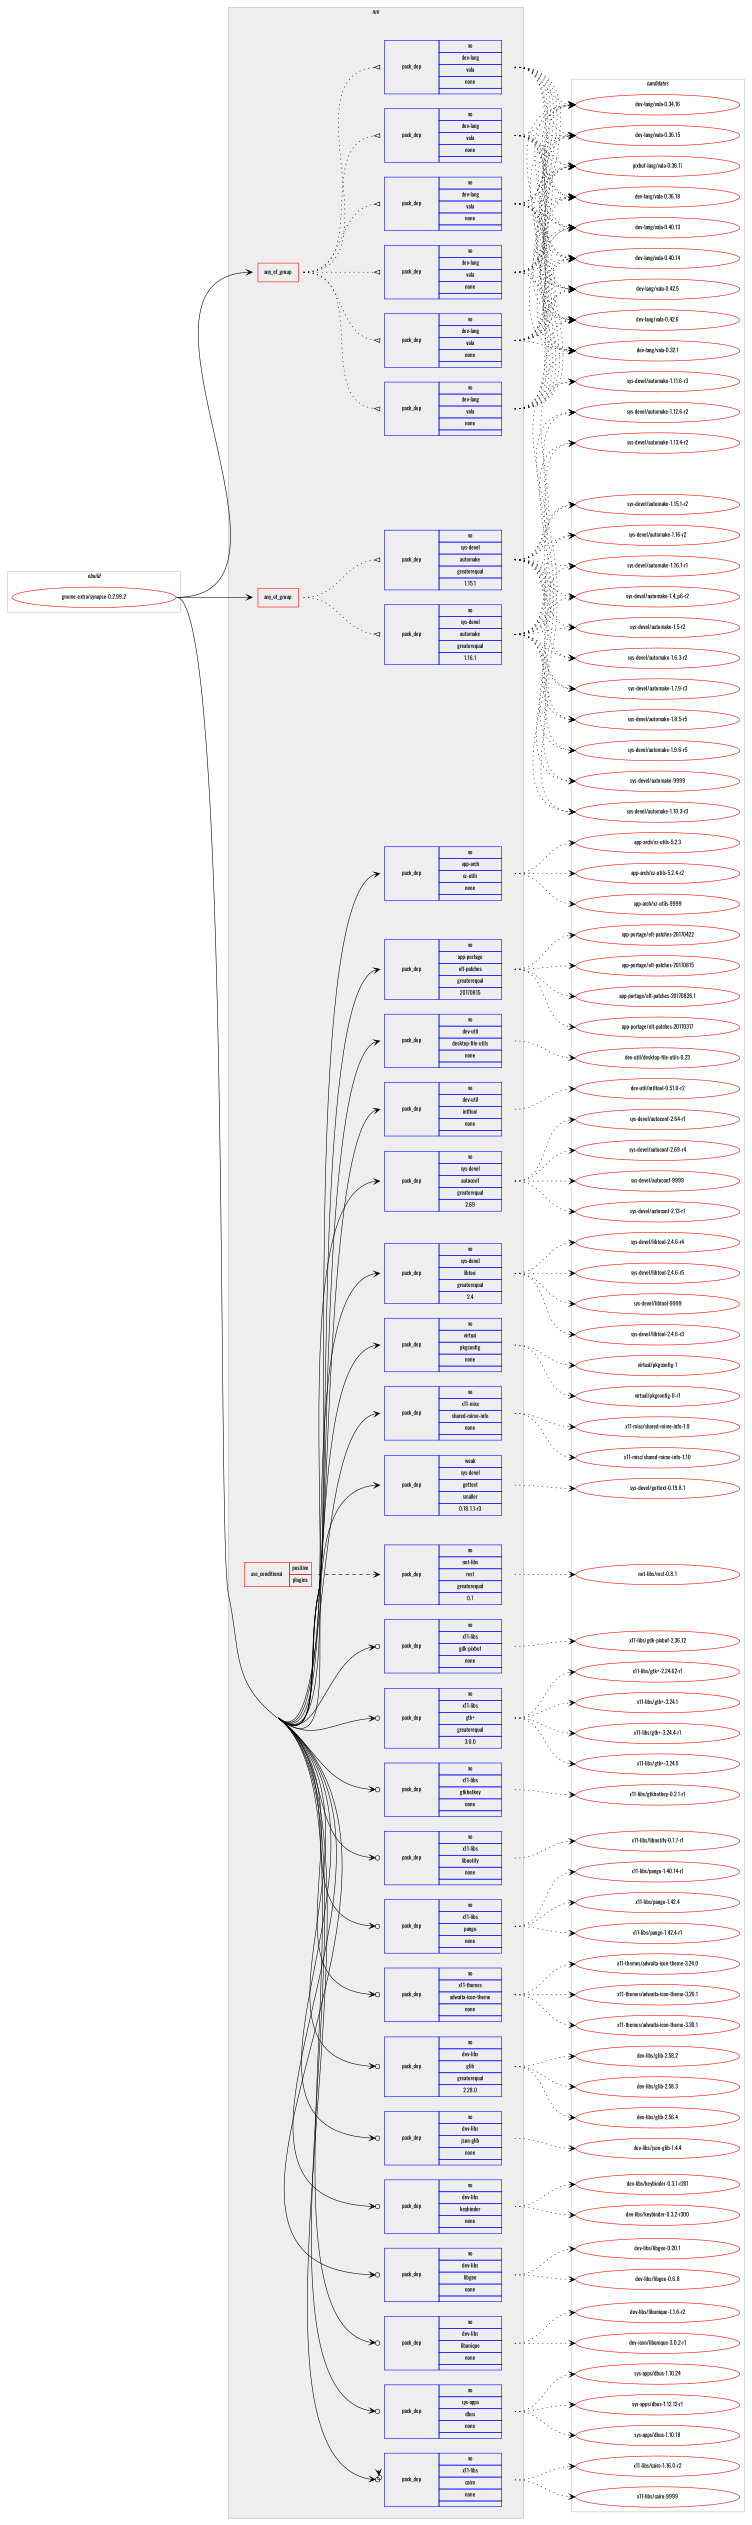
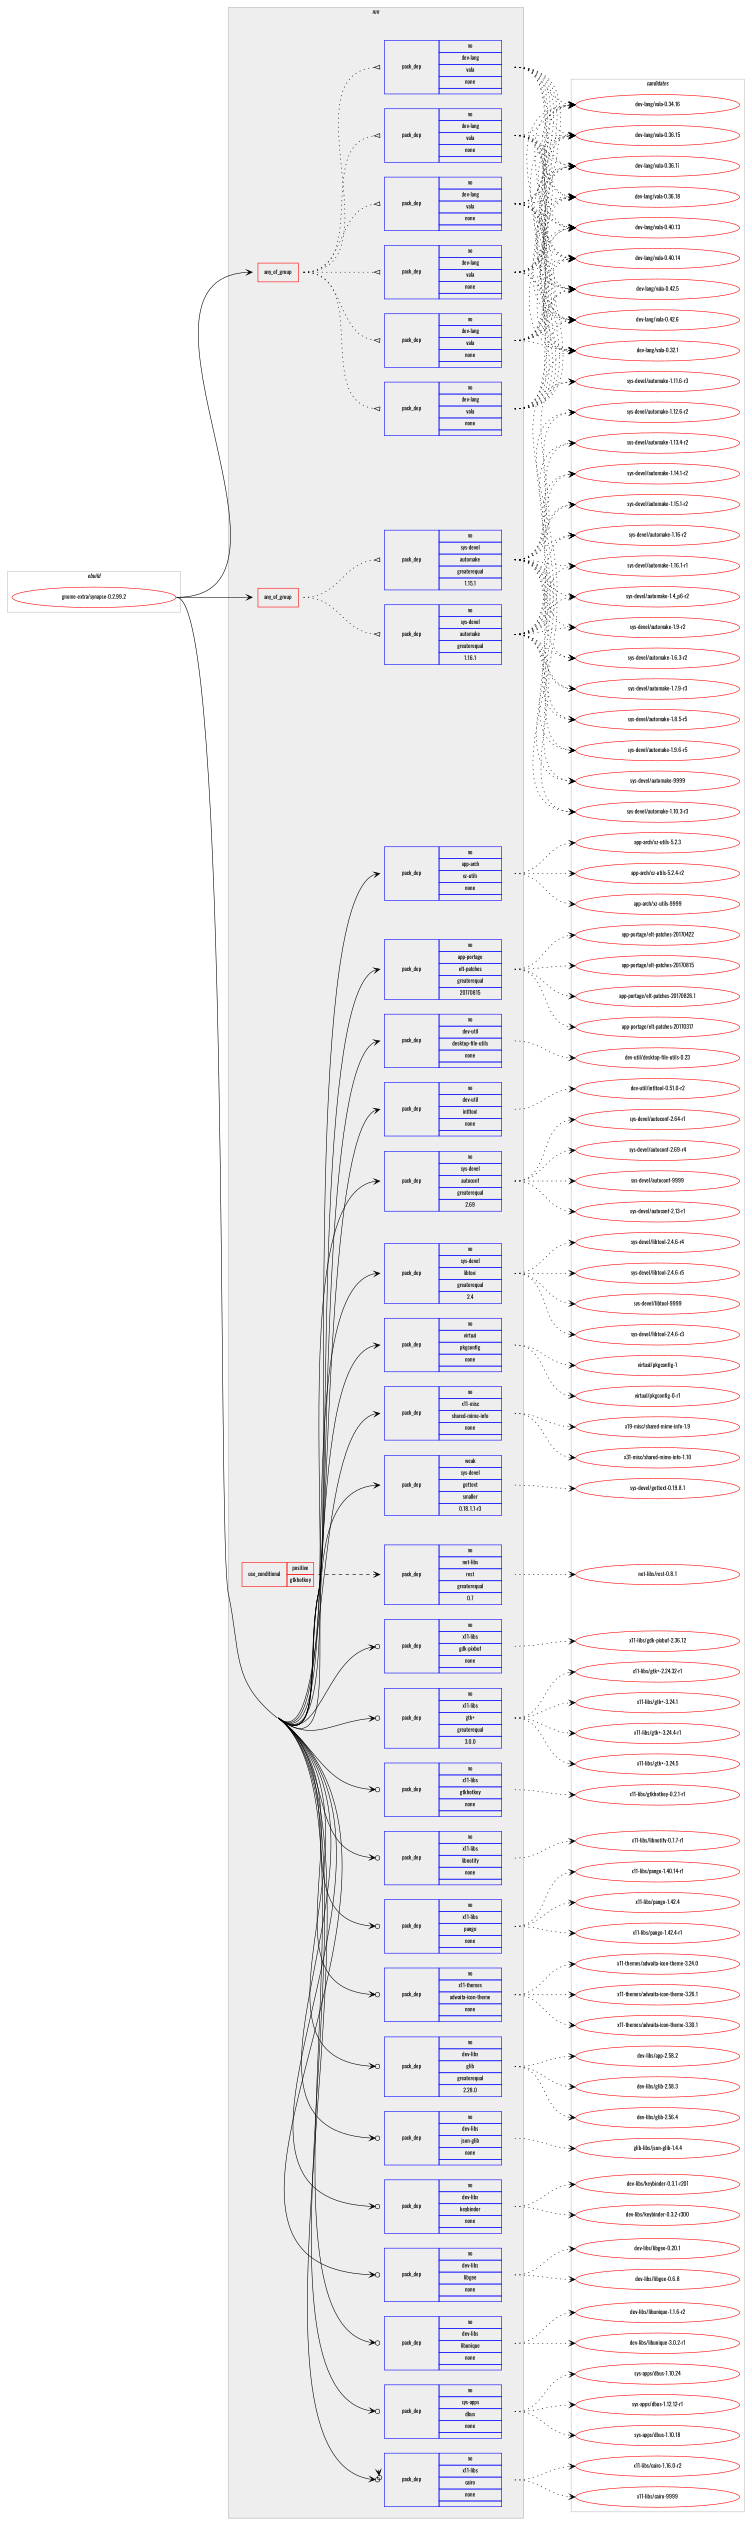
node "pixbuf-lang/vala-0.36.17": label "pixbuf-lang/vala-0.36.17" -> "dev-lang/vala-0.36.17"
node "sys-devel/automake-1.14.1-r2": added
node "sys-devel/automake-1.5-r2": label "sys-devel/automake-1.5-r2" -> "sys-devel/automake-1.9-r2"
node "x11-misc/shared-mime-info-1.9": label "x11-misc/shared-mime-info-1.9" -> "x19-misc/shared-mime-info-1.9"
node "x11-misc/shared-mime-info-1.10": label "x11-misc/shared-mime-info-1.10" -> "x31-misc/shared-mime-info-1.10"
node "use_conditional": text "plugins" -> "gtkhotkey"
node "x11-libs/gtk+-2.24.62-r1": label "x11-libs/gtk+-2.24.62-r1" -> "x11-libs/gtk+-2.24.32-r1"
node "dev-libs/glib-2.58.2": label "dev-libs/glib-2.58.2" -> "dev-libs/app-2.58.2"
node "dev-libs/json-glib-1.4.4": label "dev-libs/json-glib-1.4.4" -> "glib-libs/json-glib-1.4.4"
node "dev-icon/libunique-3.0.2-r1": label "dev-icon/libunique-3.0.2-r1" -> "dev-libs/libunique-3.0.2-r1"
